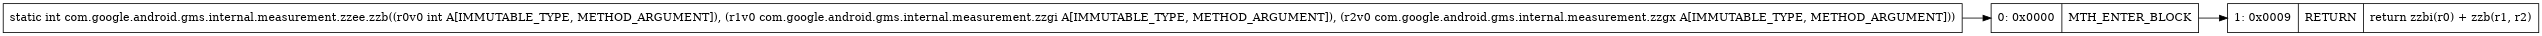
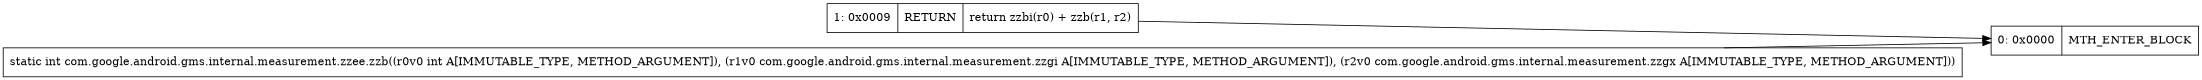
edge "0: 0x0000" -> "1: 0x0009": reversed
